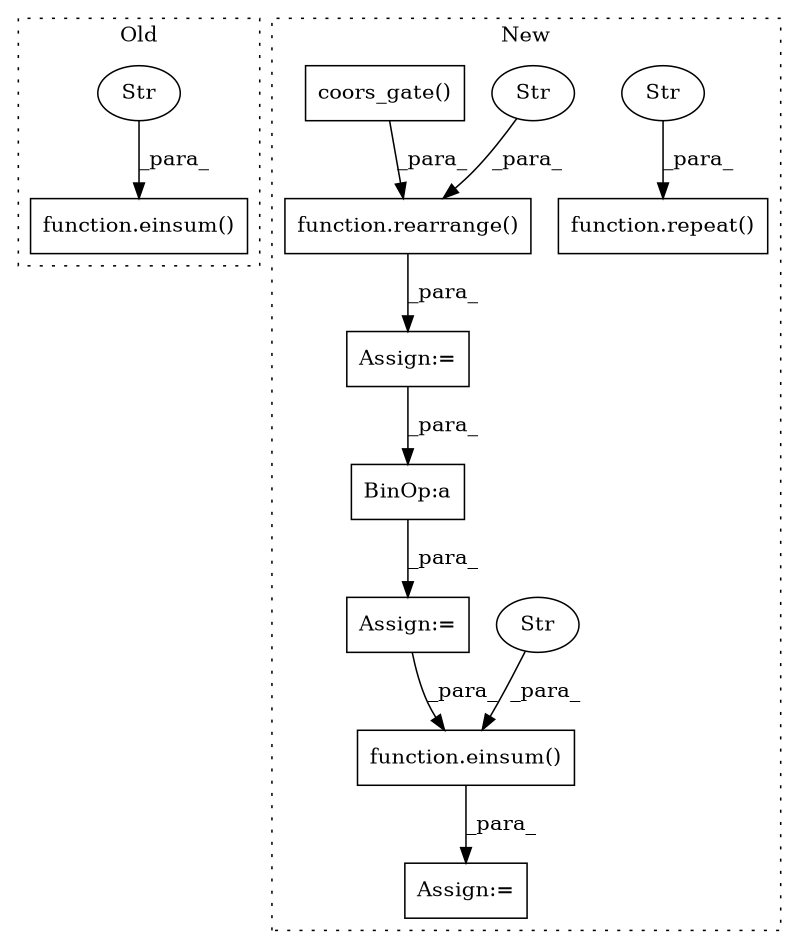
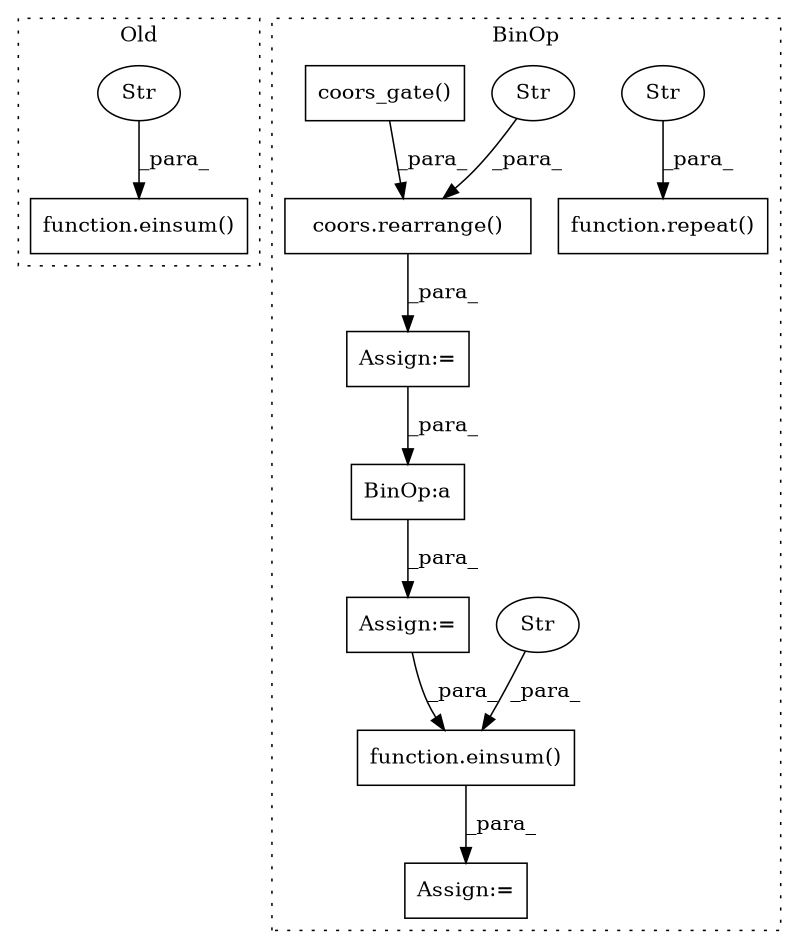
cluster "New": label "New" -> "BinOp"
node "function.rearrange()": label "function.rearrange()" -> "coors.rearrange()"
